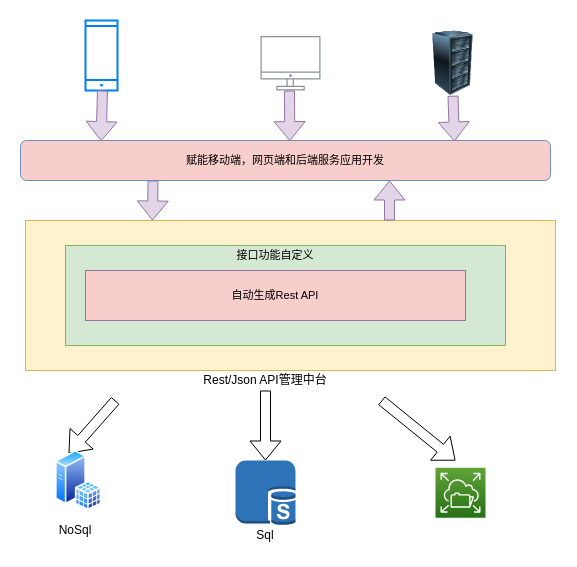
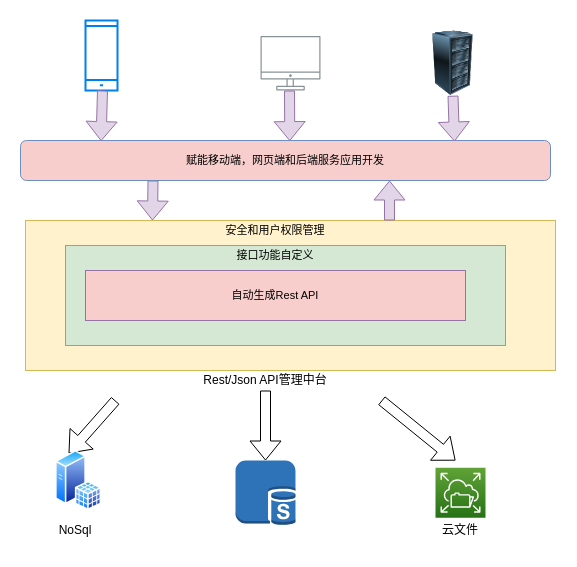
node "安全和用户权限管理": added
node "云文件": added
node "Sql": removed
